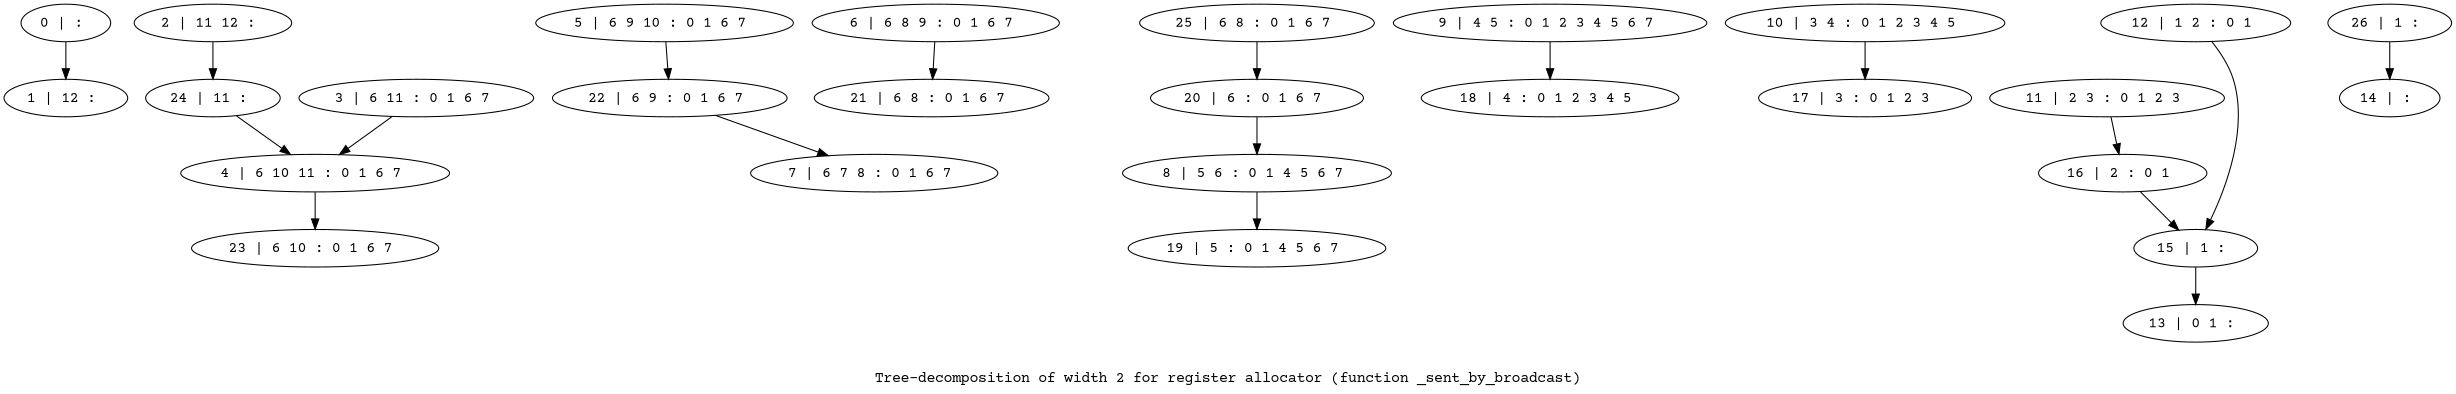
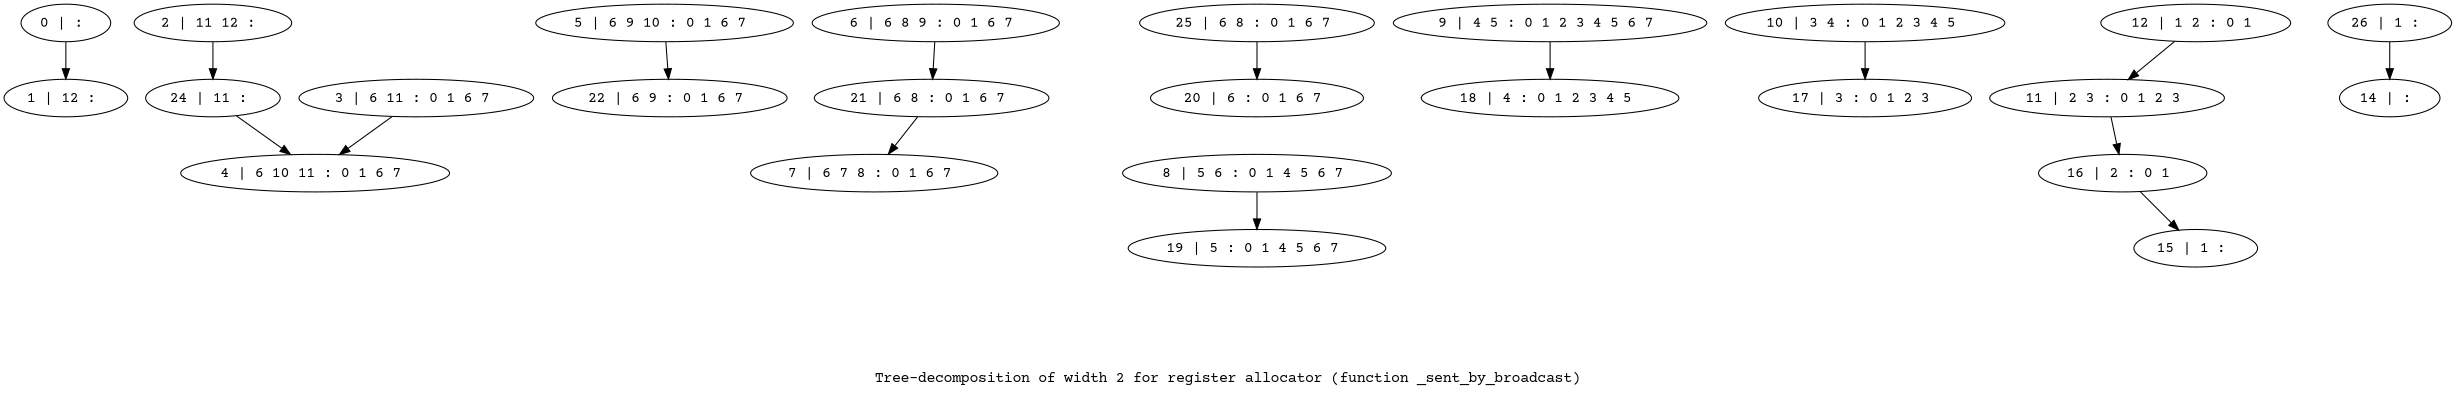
edge "20 | 6 : 0 1 6 7" -> "8 | 5 6 : 0 1 4 5 6 7": removed
edge "12 | 1 2 : 0 1" -> "15 | 1 :": now "12 | 1 2 : 0 1" -> "11 | 2 3 : 0 1 2 3"
edge "22 | 6 9 : 0 1 6 7" -> "7 | 6 7 8 : 0 1 6 7": now "21 | 6 8 : 0 1 6 7" -> "7 | 6 7 8 : 0 1 6 7"
node "23 | 6 10 : 0 1 6 7": removed
node "13 | 0 1 :": removed
